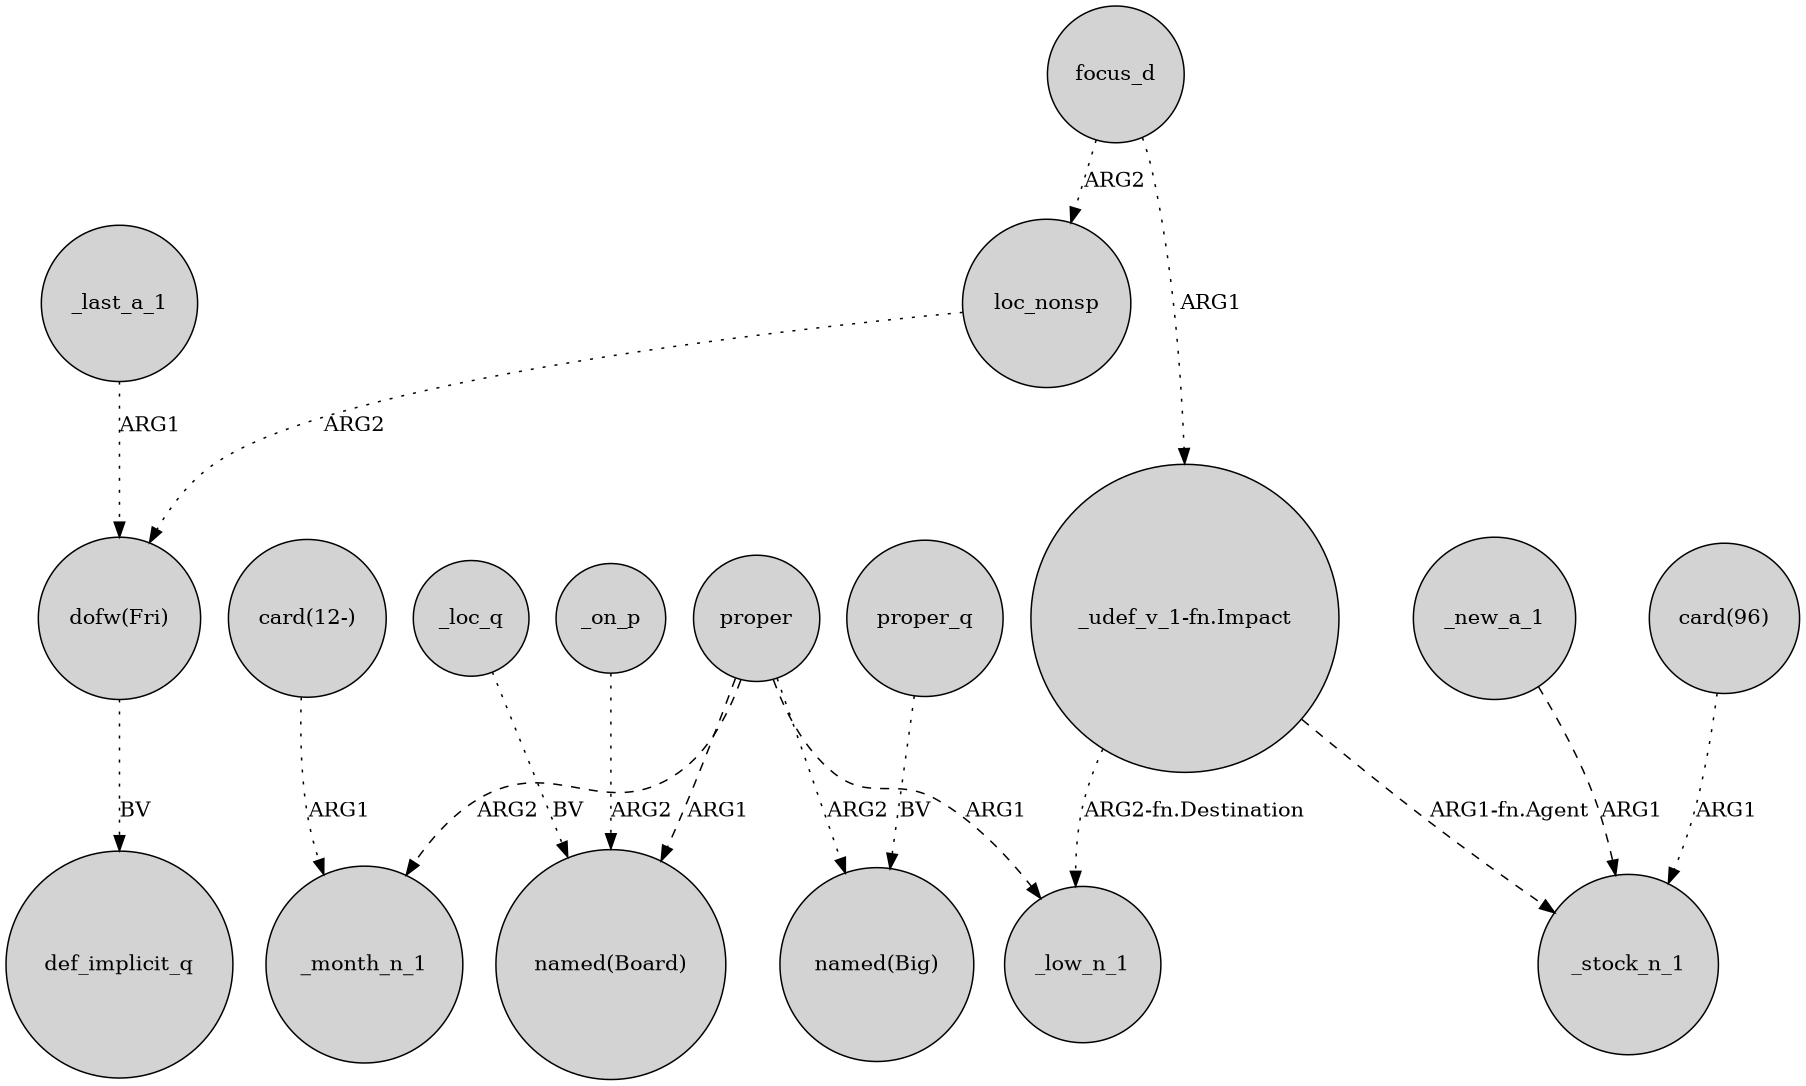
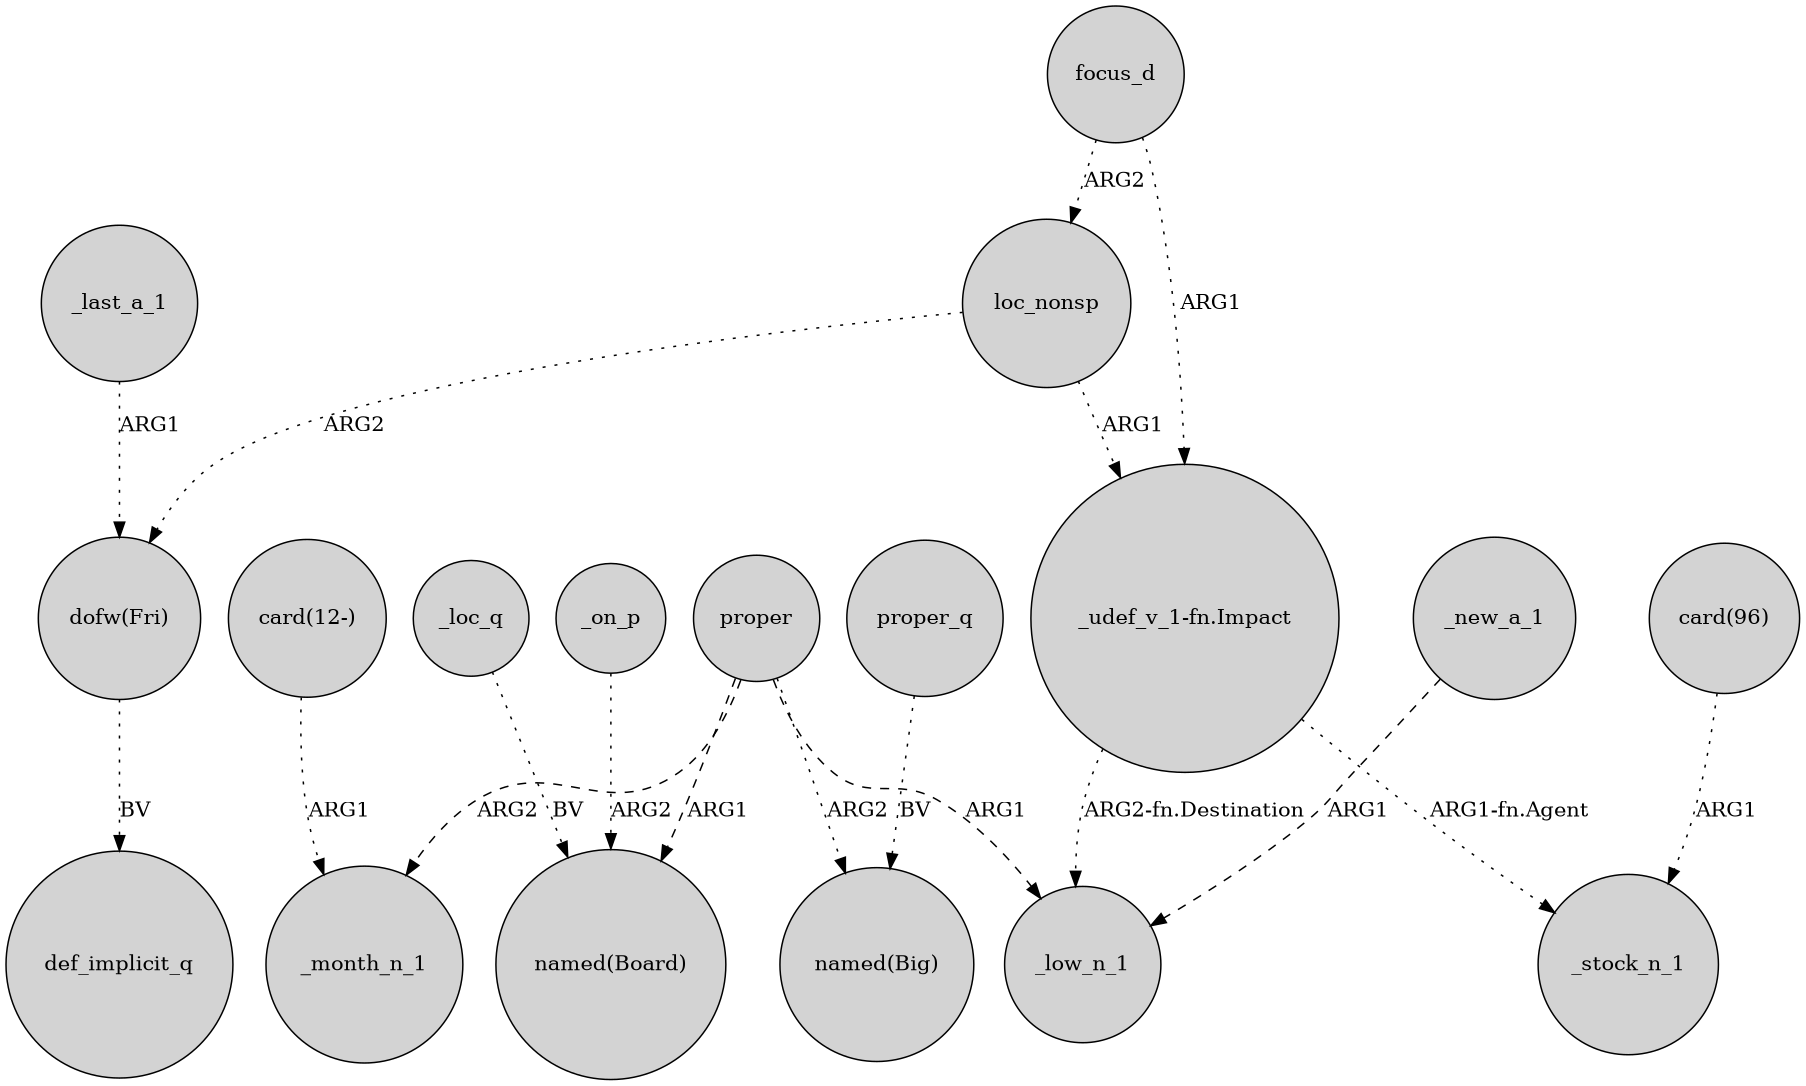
edge "loc_nonsp" -> "_udef_v_1-fn.Impact": added, label "ARG1"
edge "_new_a_1" -> "_stock_n_1": now "_new_a_1" -> "_low_n_1"
edge "_udef_v_1-fn.Impact" -> "_stock_n_1": style dashed -> dotted
